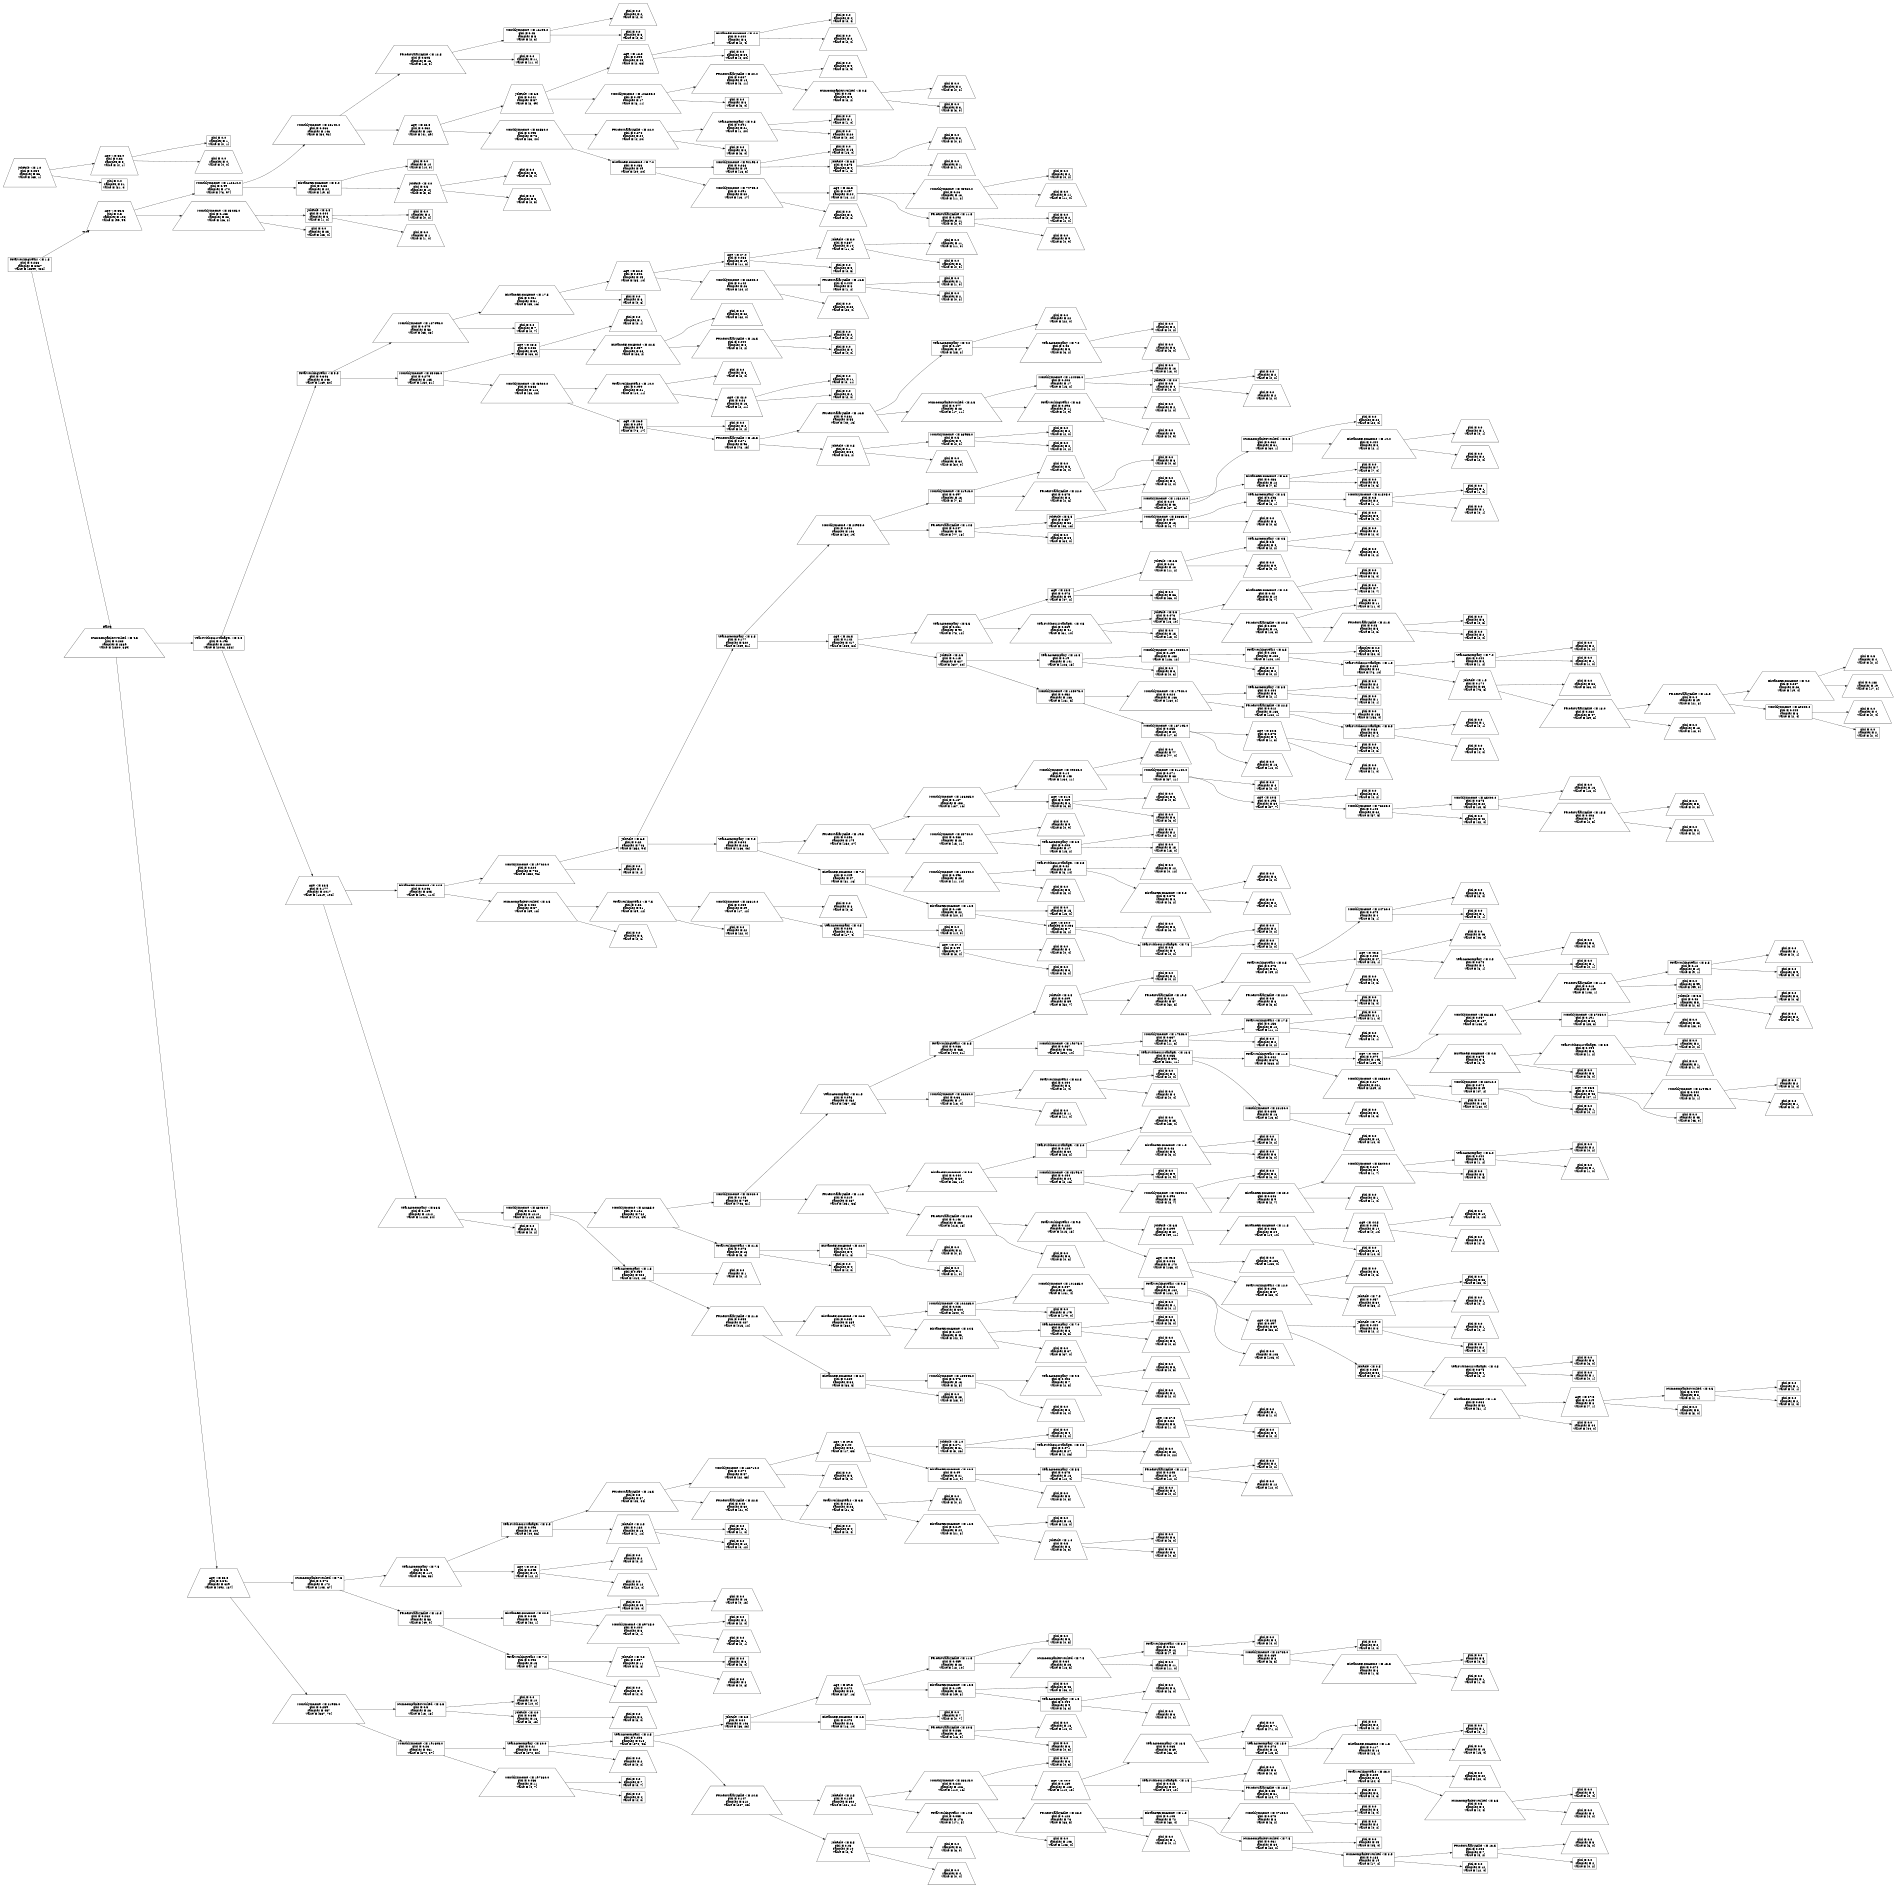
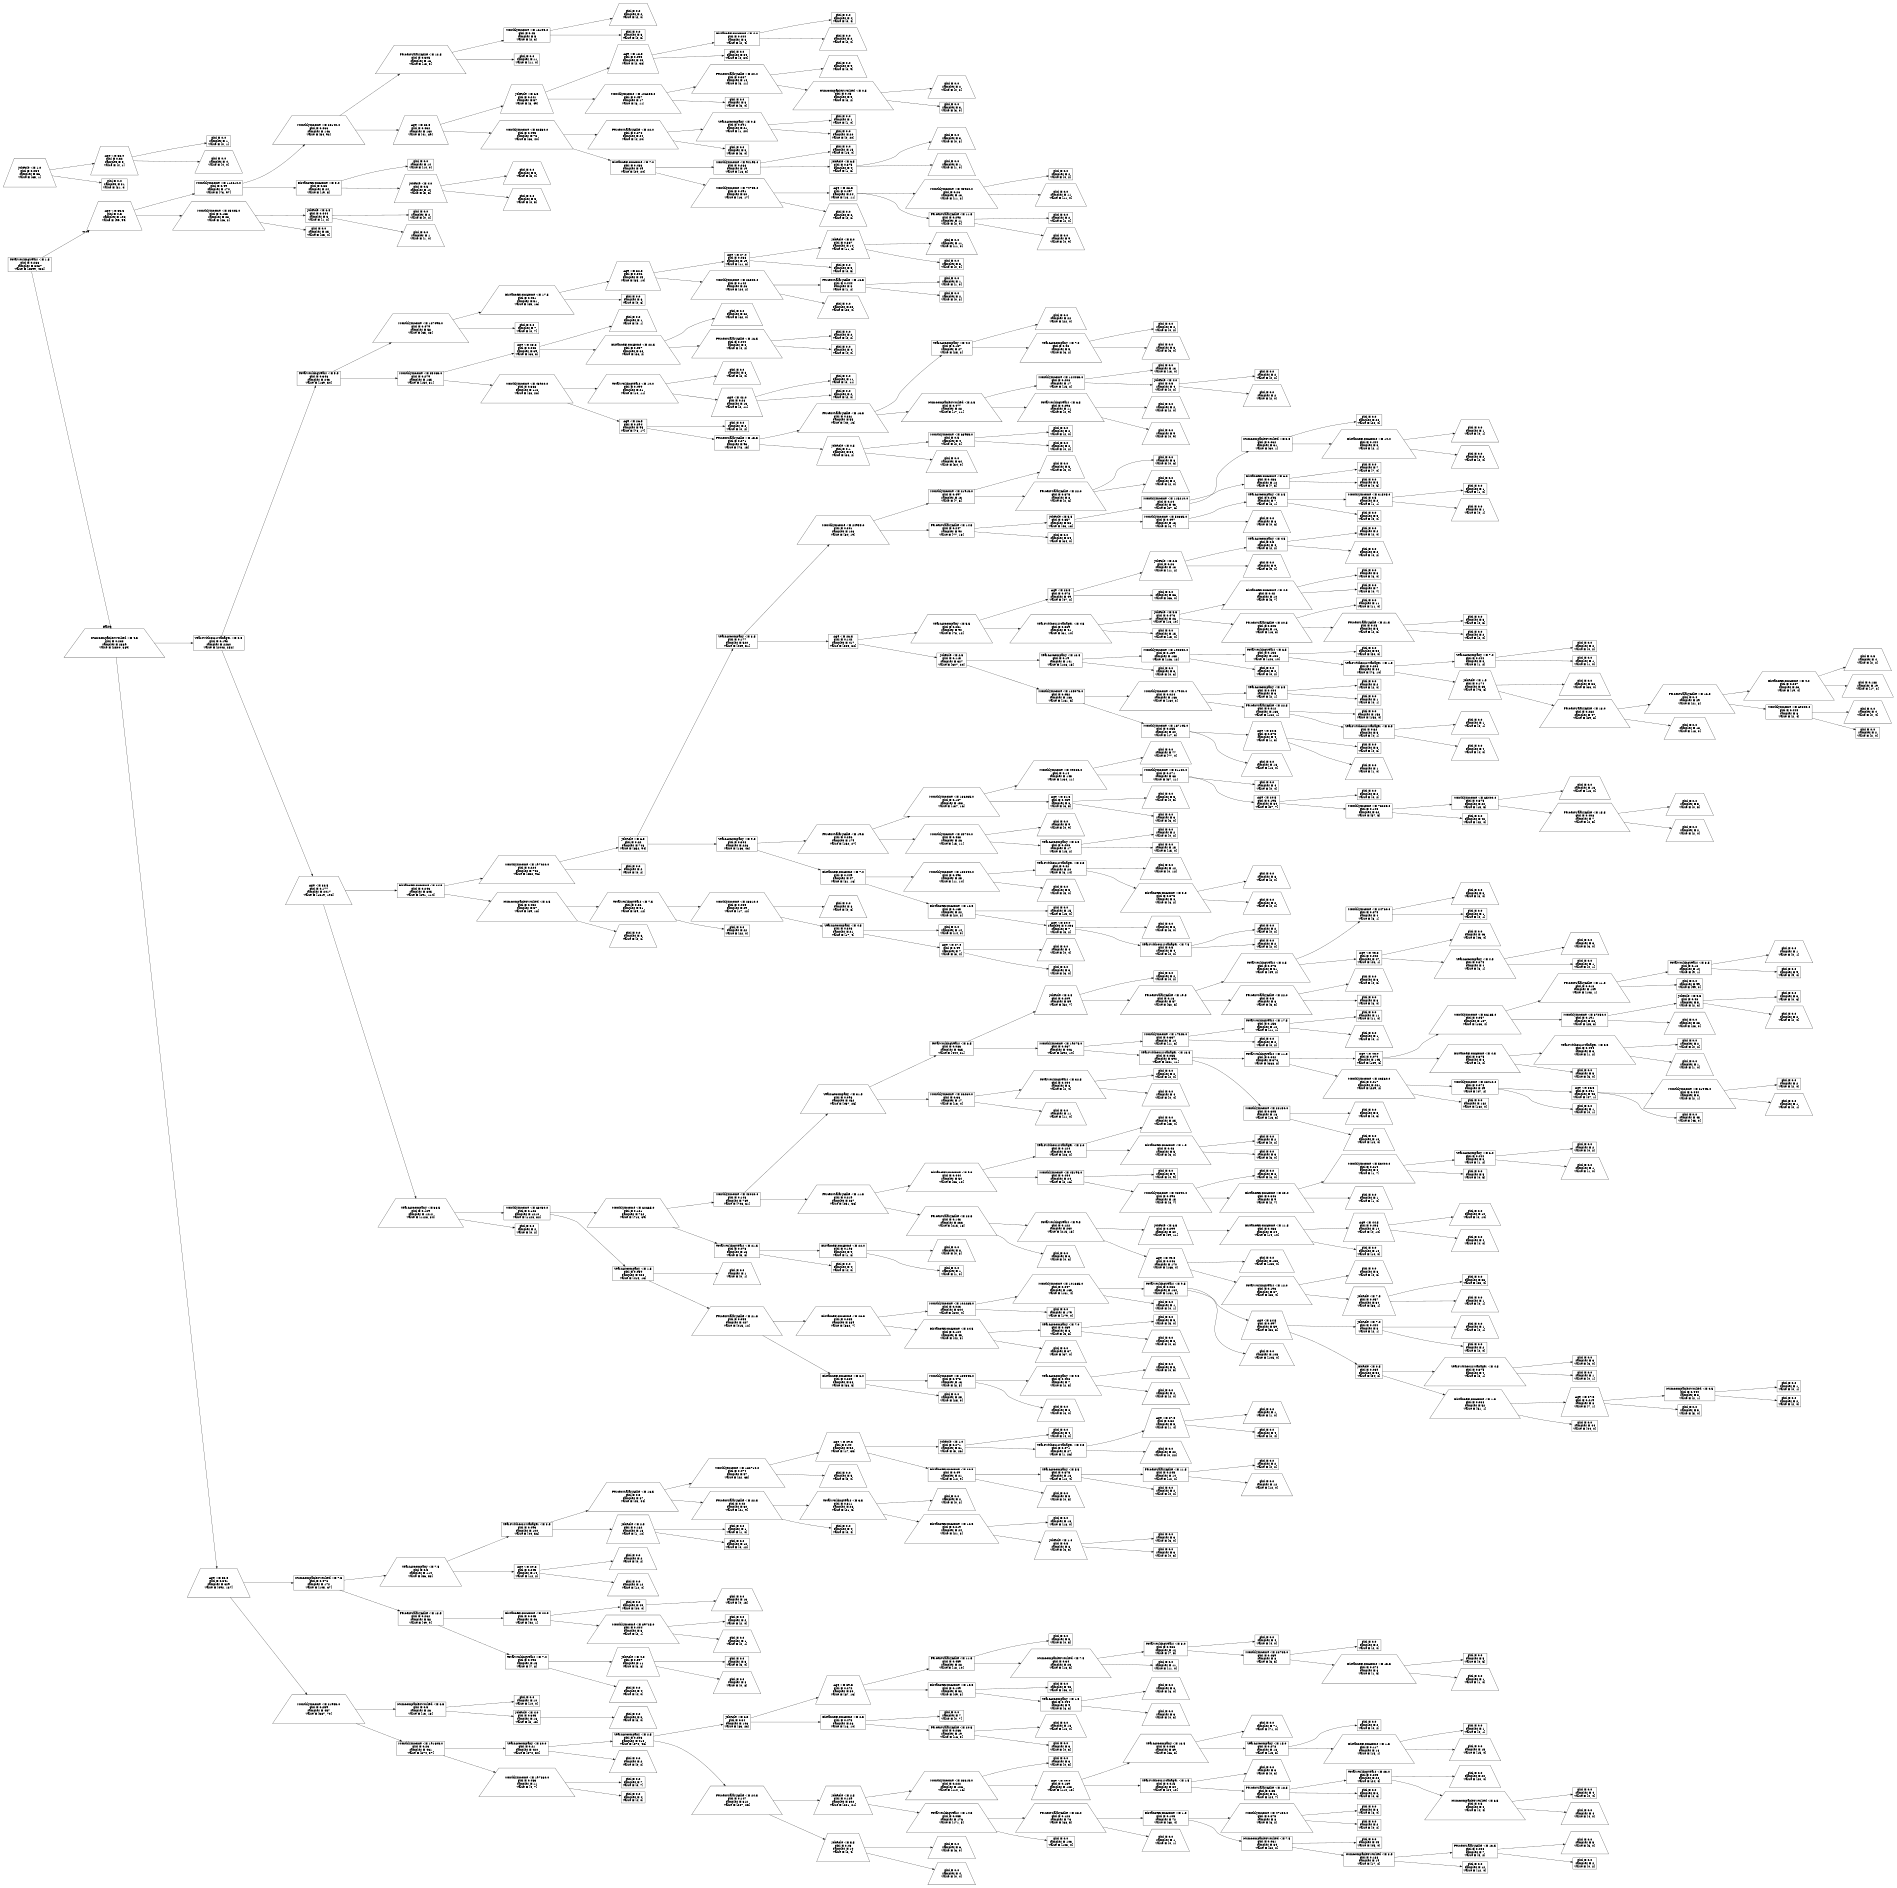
node "samples = 0.0 samples = 50 value = [50, 0]": label "samples = 0.0 samples = 50 value = [50, 0]" -> "gini = 0.0 samples = 50 value = [50, 0]"
